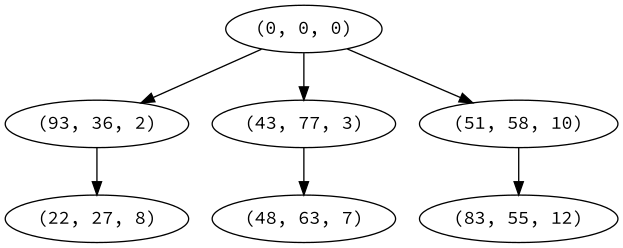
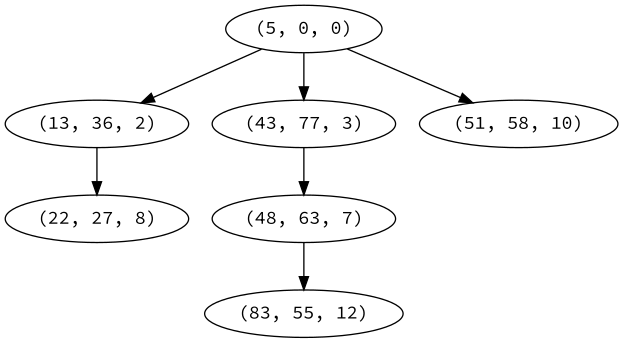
node "(0, 0, 0)": label "(0, 0, 0)" -> "(5, 0, 0)"
node "(93, 36, 2)": label "(93, 36, 2)" -> "(13, 36, 2)"
edge "(51, 58, 10)" -> "(83, 55, 12)": now "(48, 63, 7)" -> "(83, 55, 12)"
